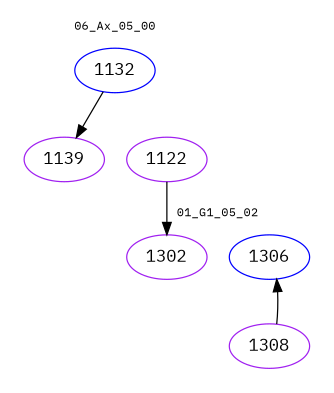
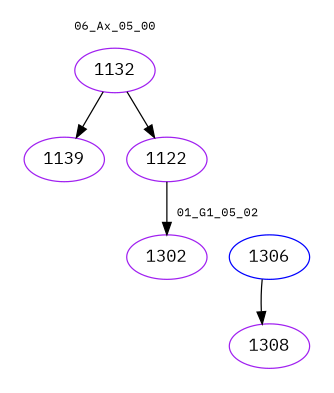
node "1132": color blue -> purple
edge "1132" -> "1122": added
edge "1308" -> "1306": reversed
